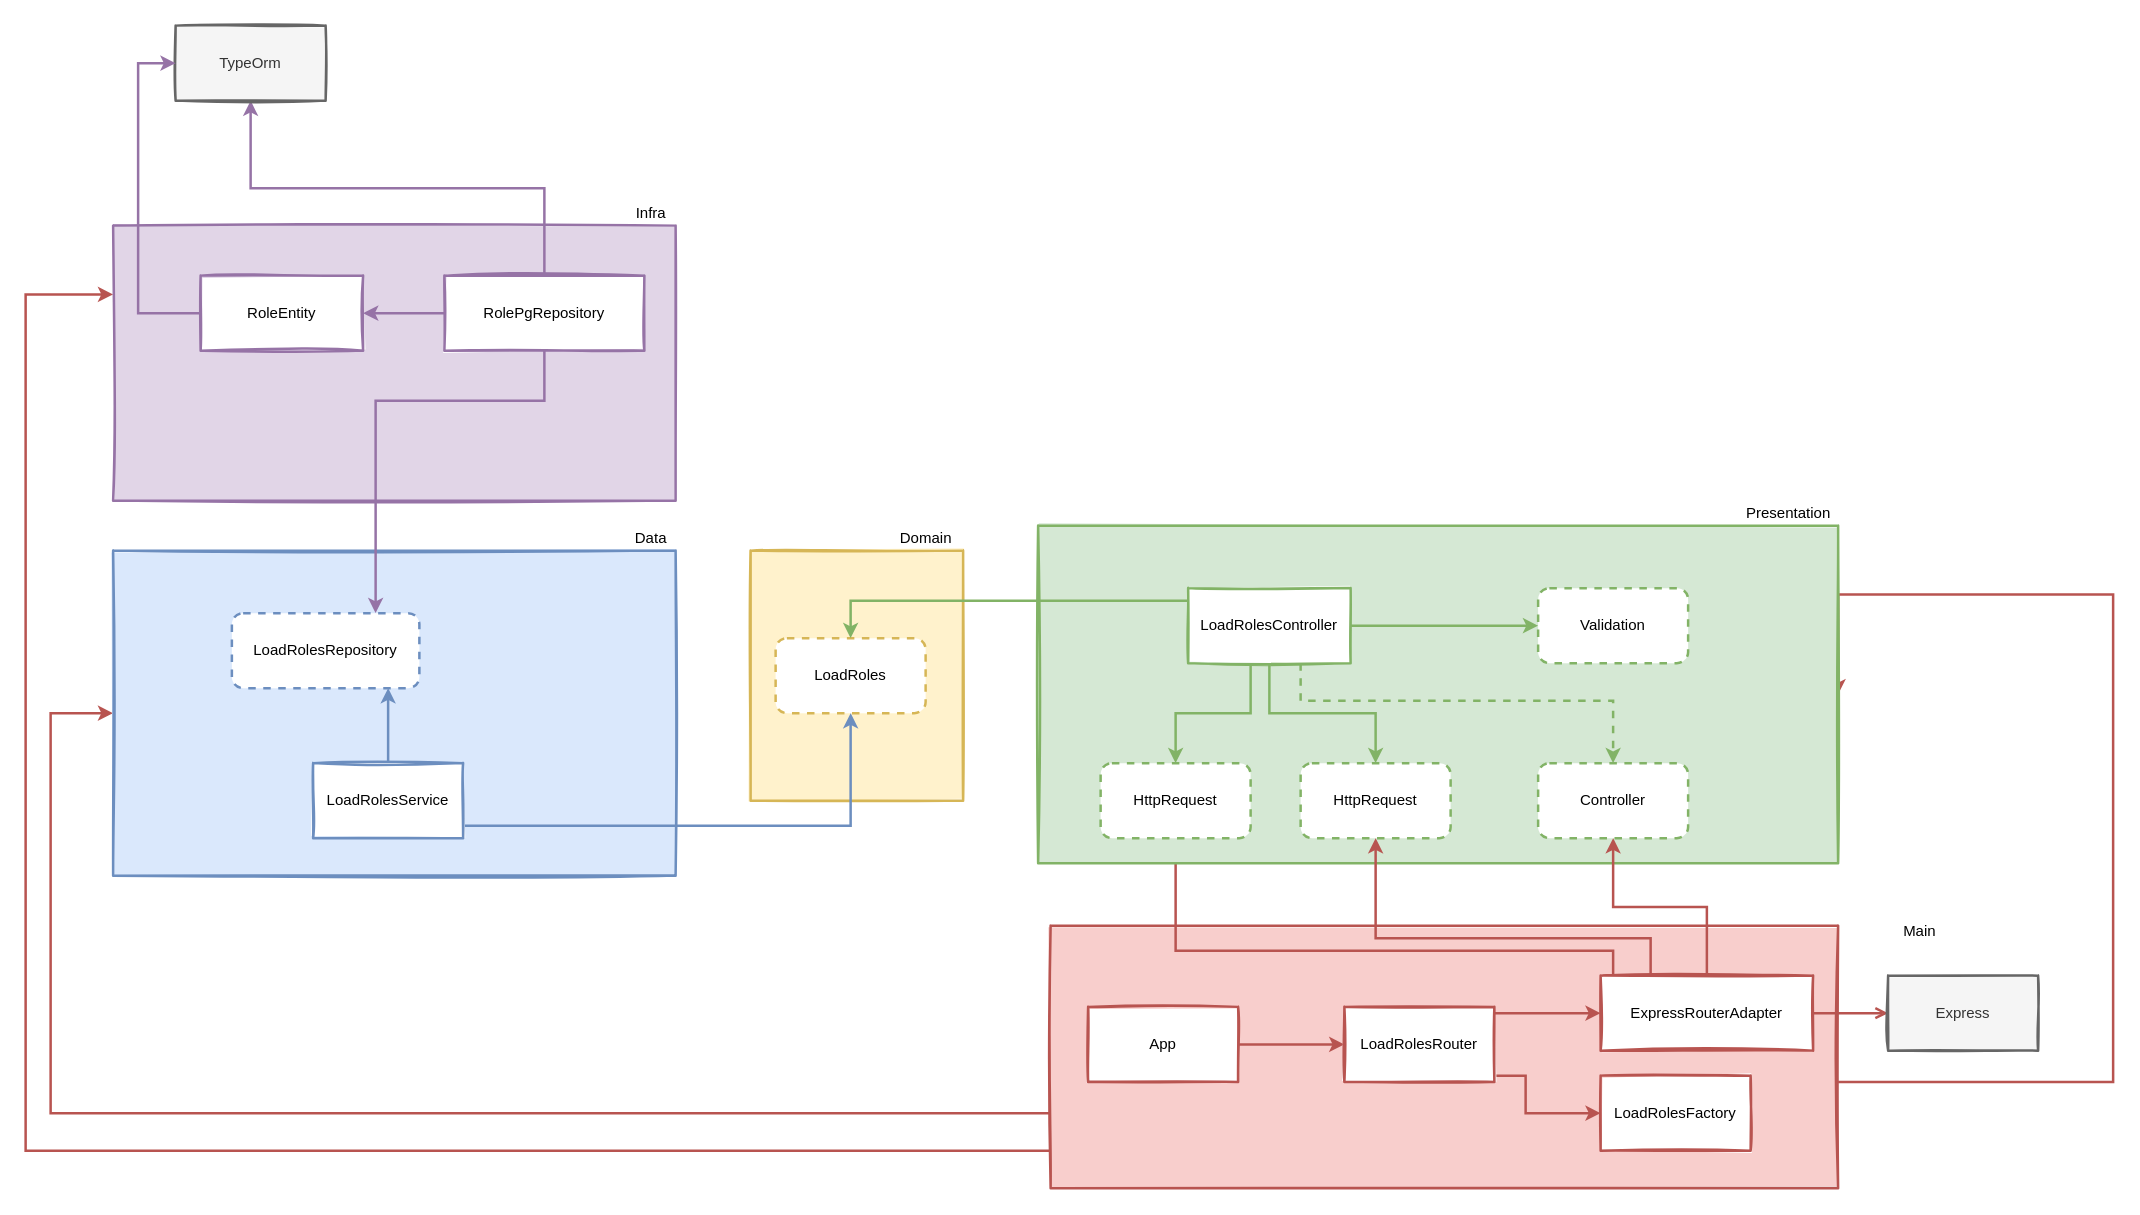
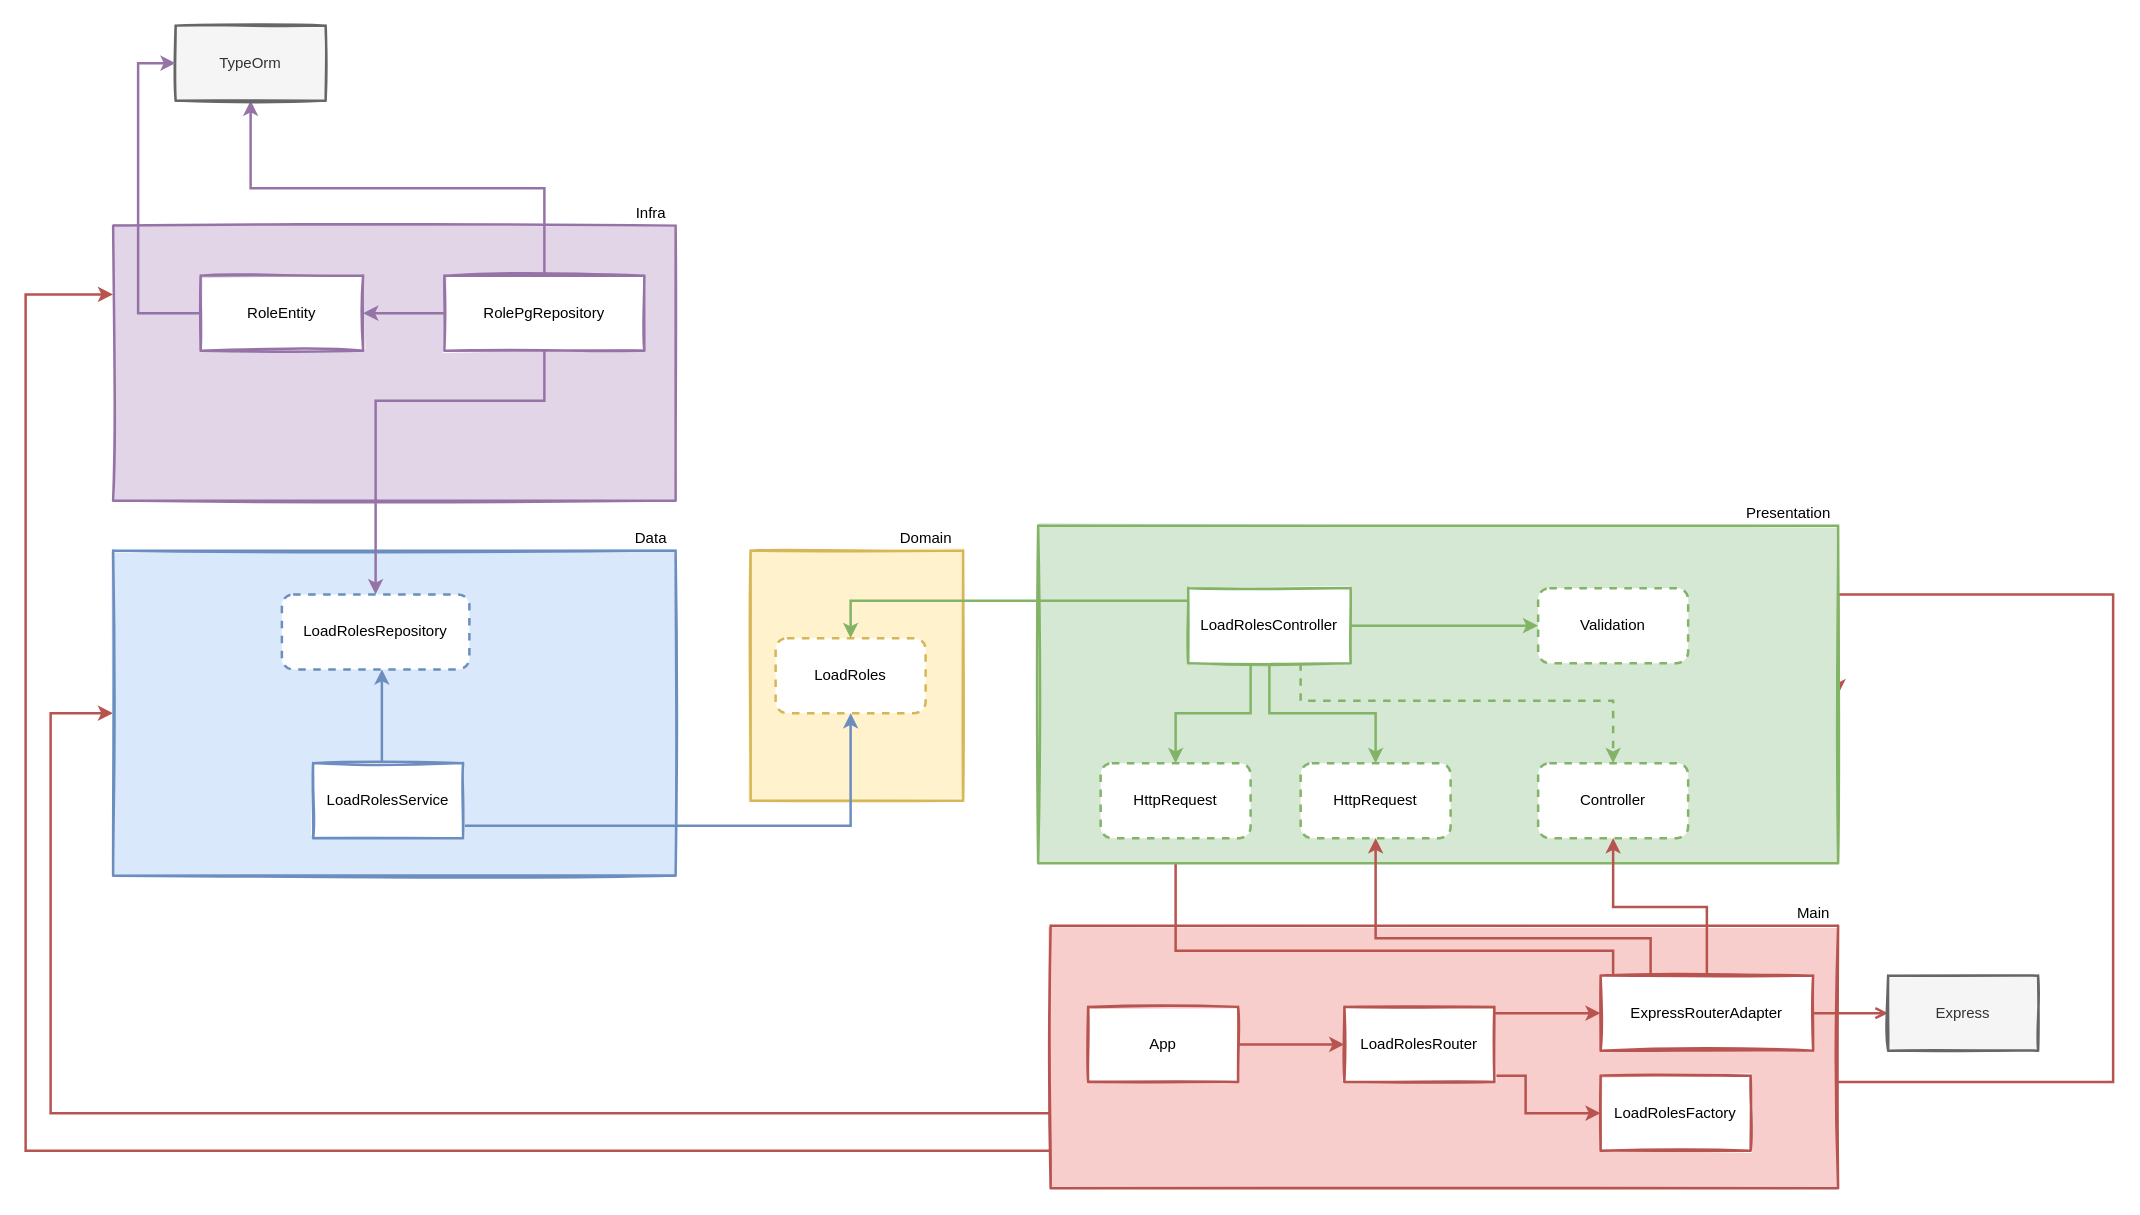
node "LoadRolesRepository": moved (326, 651) -> (376, 632)
node "Main": moved (1919, 932) -> (1813, 913)
